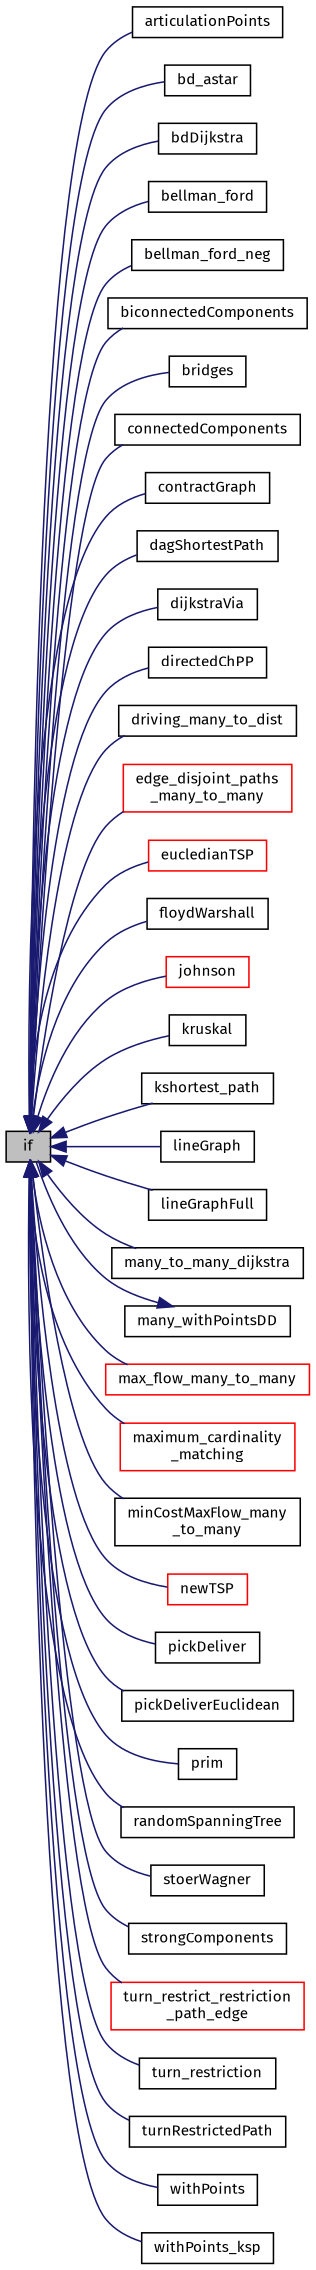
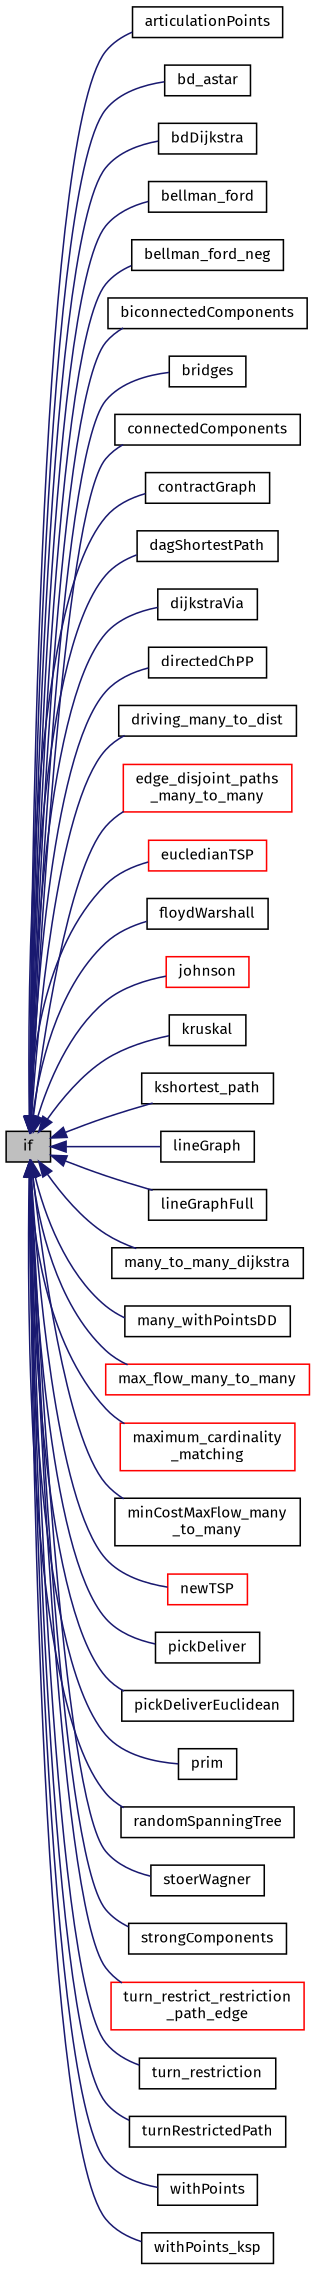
edge "if" -> "many_withPointsDD": reversed
